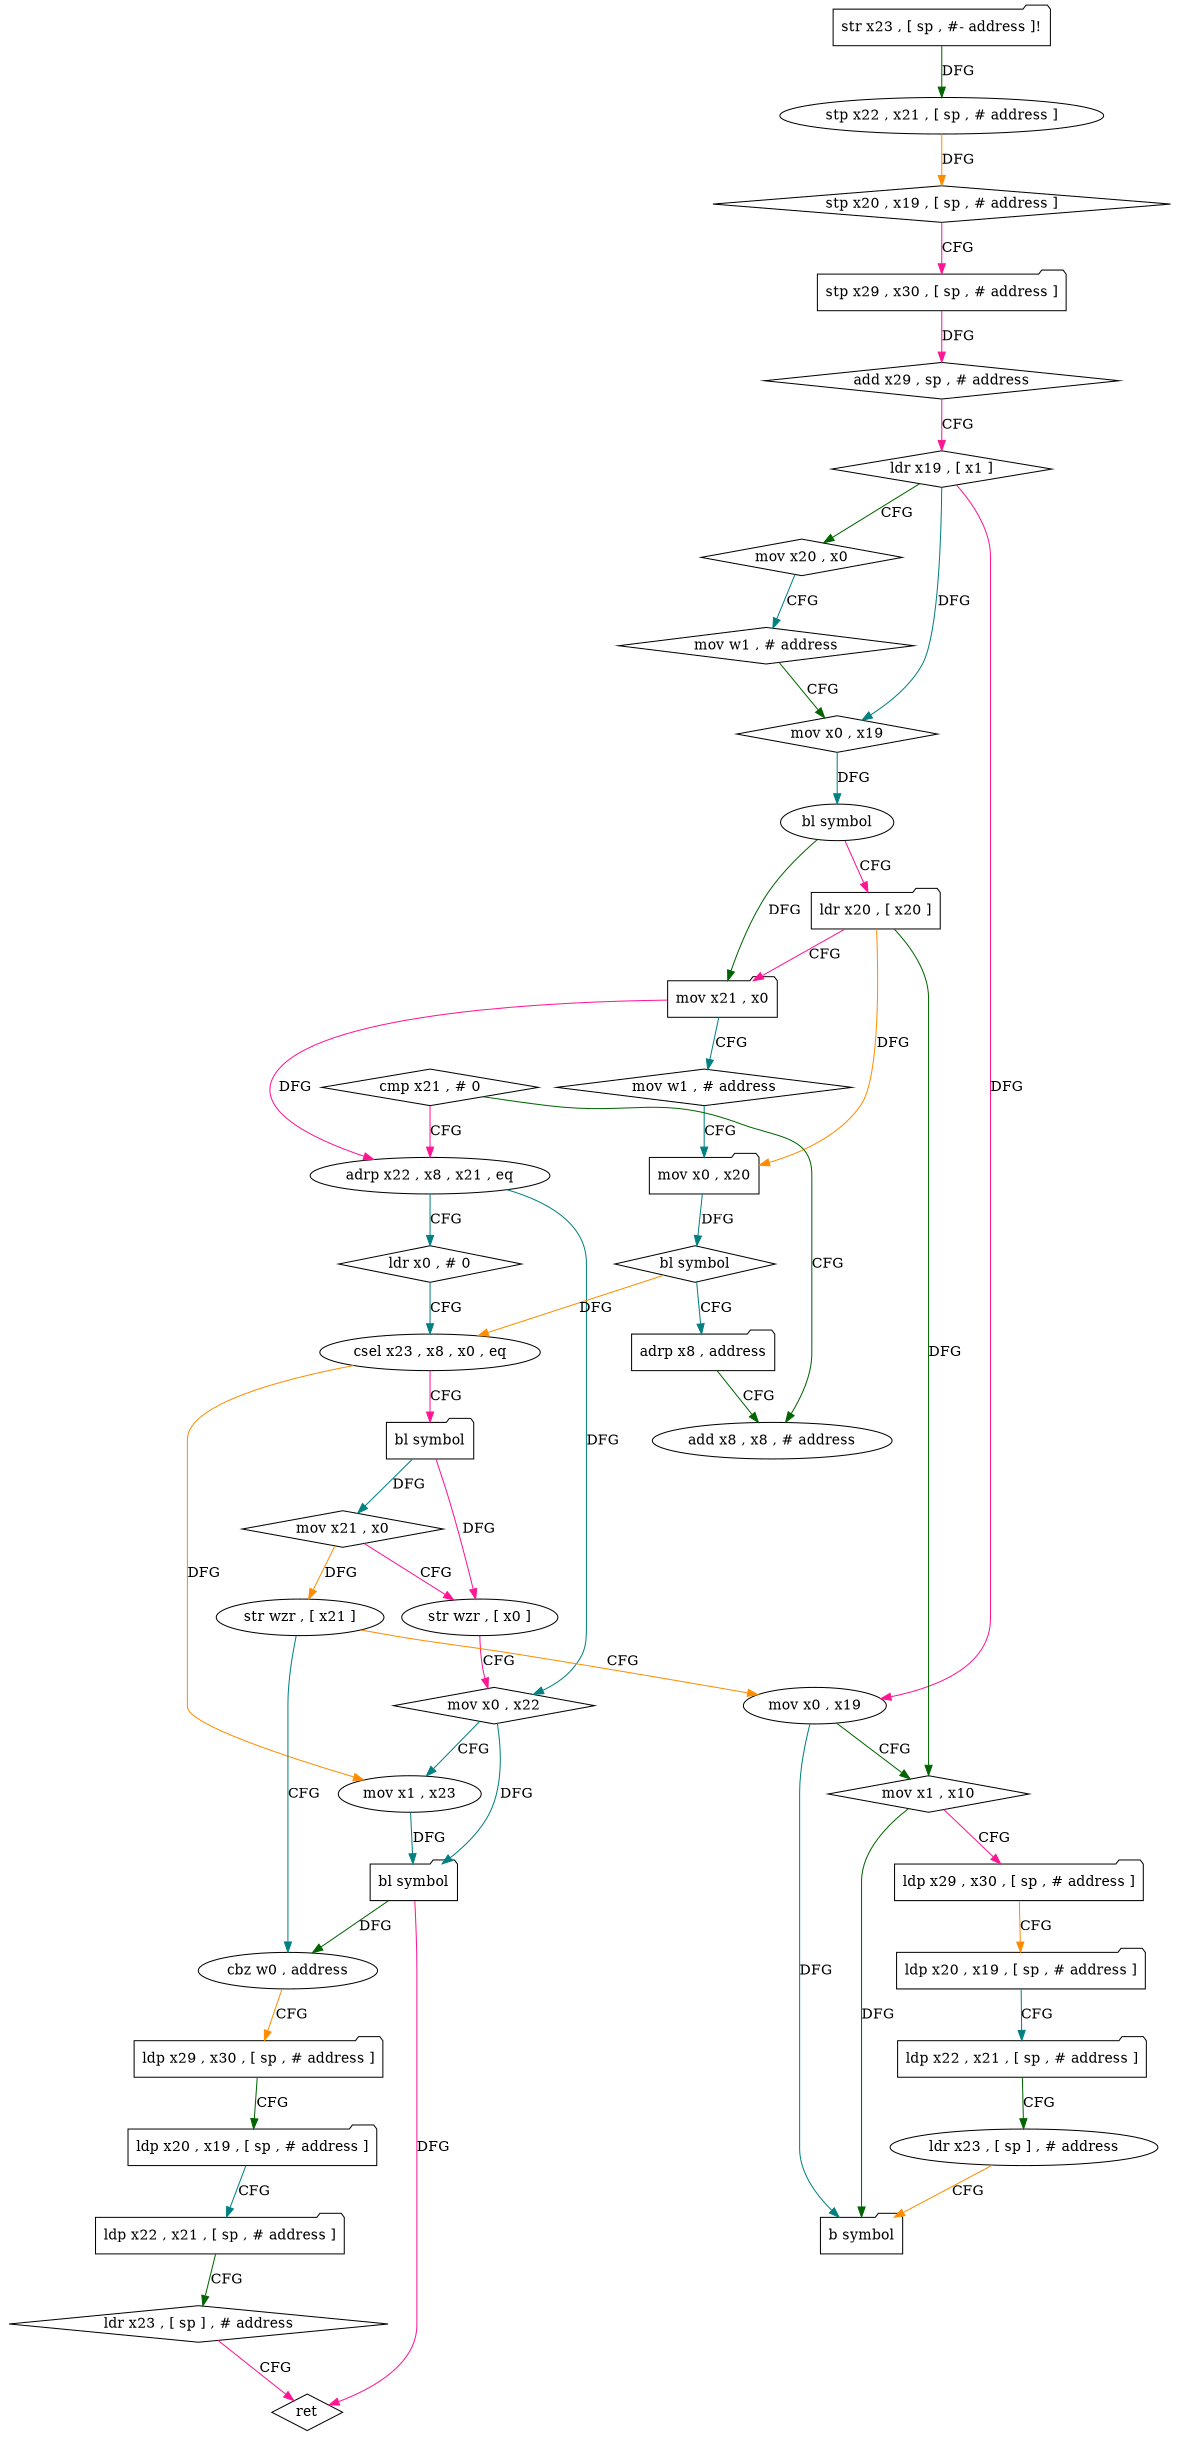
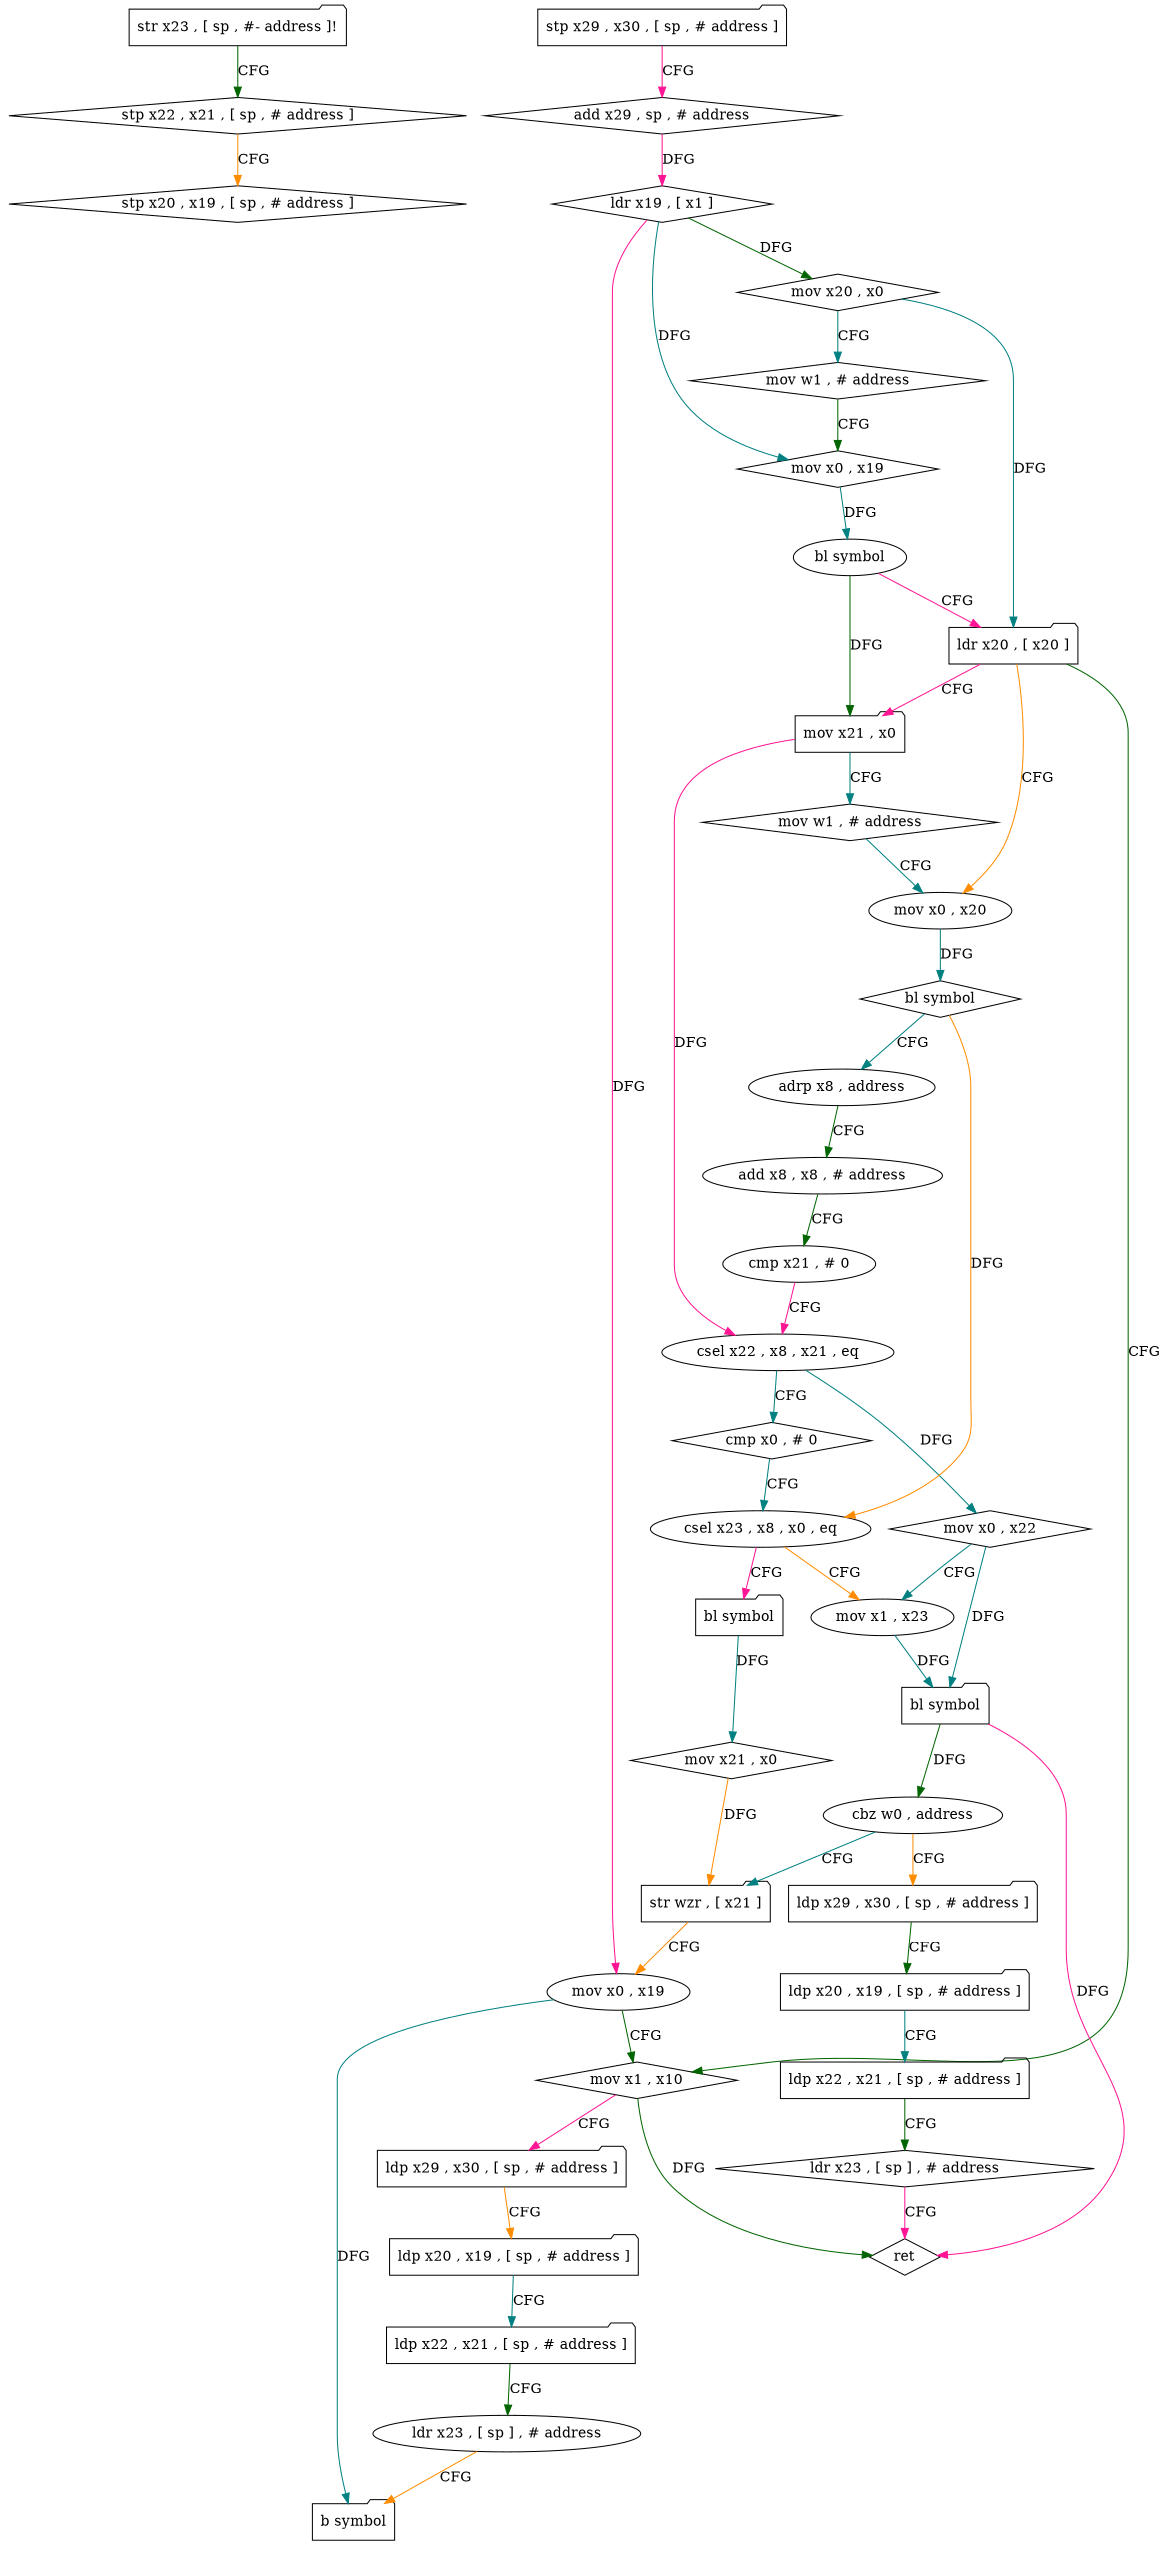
edge "str x23 , [ sp , #- address ]!" -> "stp x22 , x21 , [ sp , # address ]": label "DFG" -> "CFG"
node "stp x22 , x21 , [ sp , # address ]": shape ellipse -> diamond
edge "stp x22 , x21 , [ sp , # address ]" -> "stp x20 , x19 , [ sp , # address ]": label "DFG" -> "CFG"
edge "stp x20 , x19 , [ sp , # address ]" -> "stp x29 , x30 , [ sp , # address ]": removed, label "CFG"
edge "stp x29 , x30 , [ sp , # address ]" -> "add x29 , sp , # address": label "DFG" -> "CFG"
edge "mov x20 , x0" -> "ldr x20 , [ x20 ]": added, label "DFG"
edge "add x29 , sp , # address" -> "ldr x19 , [ x1 ]": label "CFG" -> "DFG"
edge "ldr x19 , [ x1 ]" -> "mov x20 , x0": label "CFG" -> "DFG"
edge "ldr x20 , [ x20 ]" -> "mov x0 , x20": label "DFG" -> "CFG"
node "cmp x21 , # 0": shape diamond -> ellipse
edge "cmp x21 , # 0" -> "add x8 , x8 , # address": reversed
node "adrp x22 , x8 , x21 , eq": label "adrp x22 , x8 , x21 , eq" -> "csel x22 , x8 , x21 , eq"
node "mov x0 , x20": shape folder -> ellipse
node "ldr x0 , # 0": label "ldr x0 , # 0" -> "cmp x0 , # 0"
node "adrp x8 , address": shape folder -> ellipse
edge "ldr x20 , [ x20 ]" -> "mov x1 , x10": label "DFG" -> "CFG"
edge "csel x23 , x8 , x0 , eq" -> "mov x1 , x23": label "DFG" -> "CFG"
node "str wzr , [ x21 ]": shape ellipse -> folder
node "str wzr , [ x0 ]": removed
edge "str wzr , [ x21 ]" -> "cbz w0 , address": reversed
edge "mov x1 , x10" -> "b symbol": now "mov x1 , x10" -> "ret"
